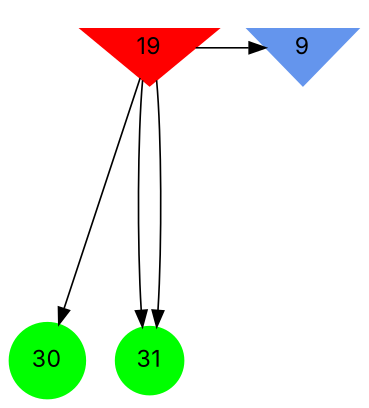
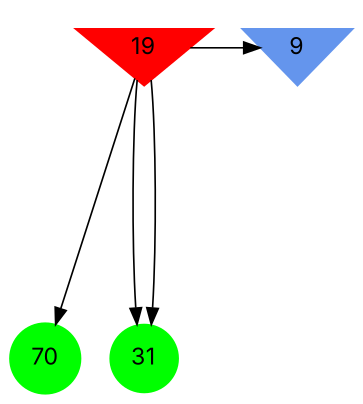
node "30": label "30" -> "70"
